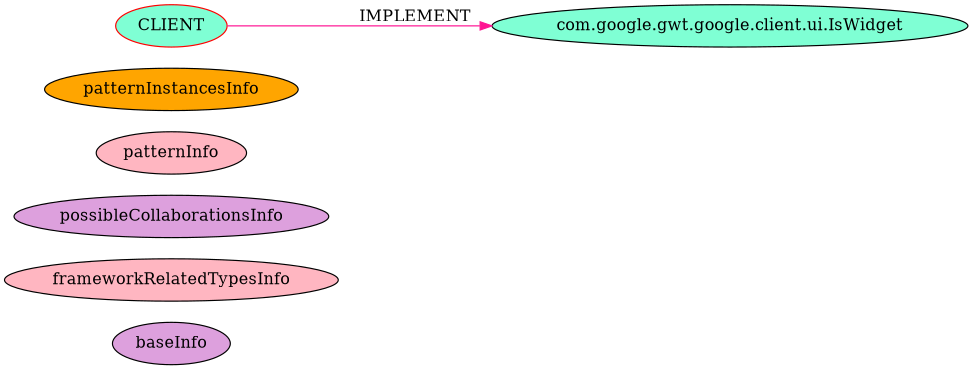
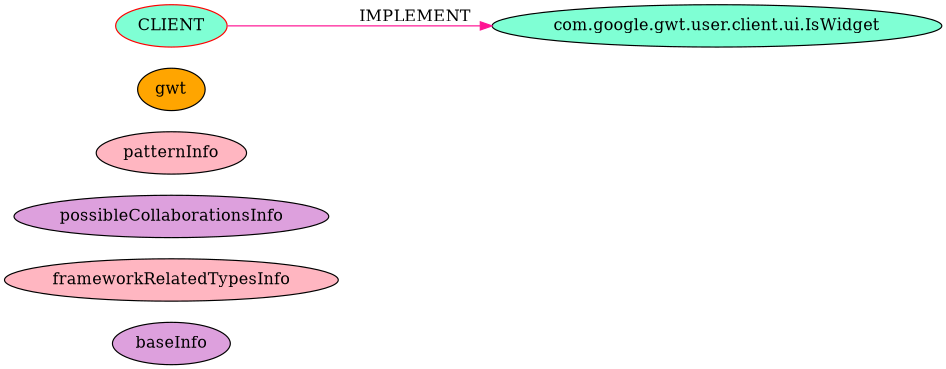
node "com.google.gwt.google.client.ui.IsWidget": label "com.google.gwt.google.client.ui.IsWidget" -> "com.google.gwt.user.client.ui.IsWidget"
node "patternInstancesInfo": label "patternInstancesInfo" -> "gwt"
